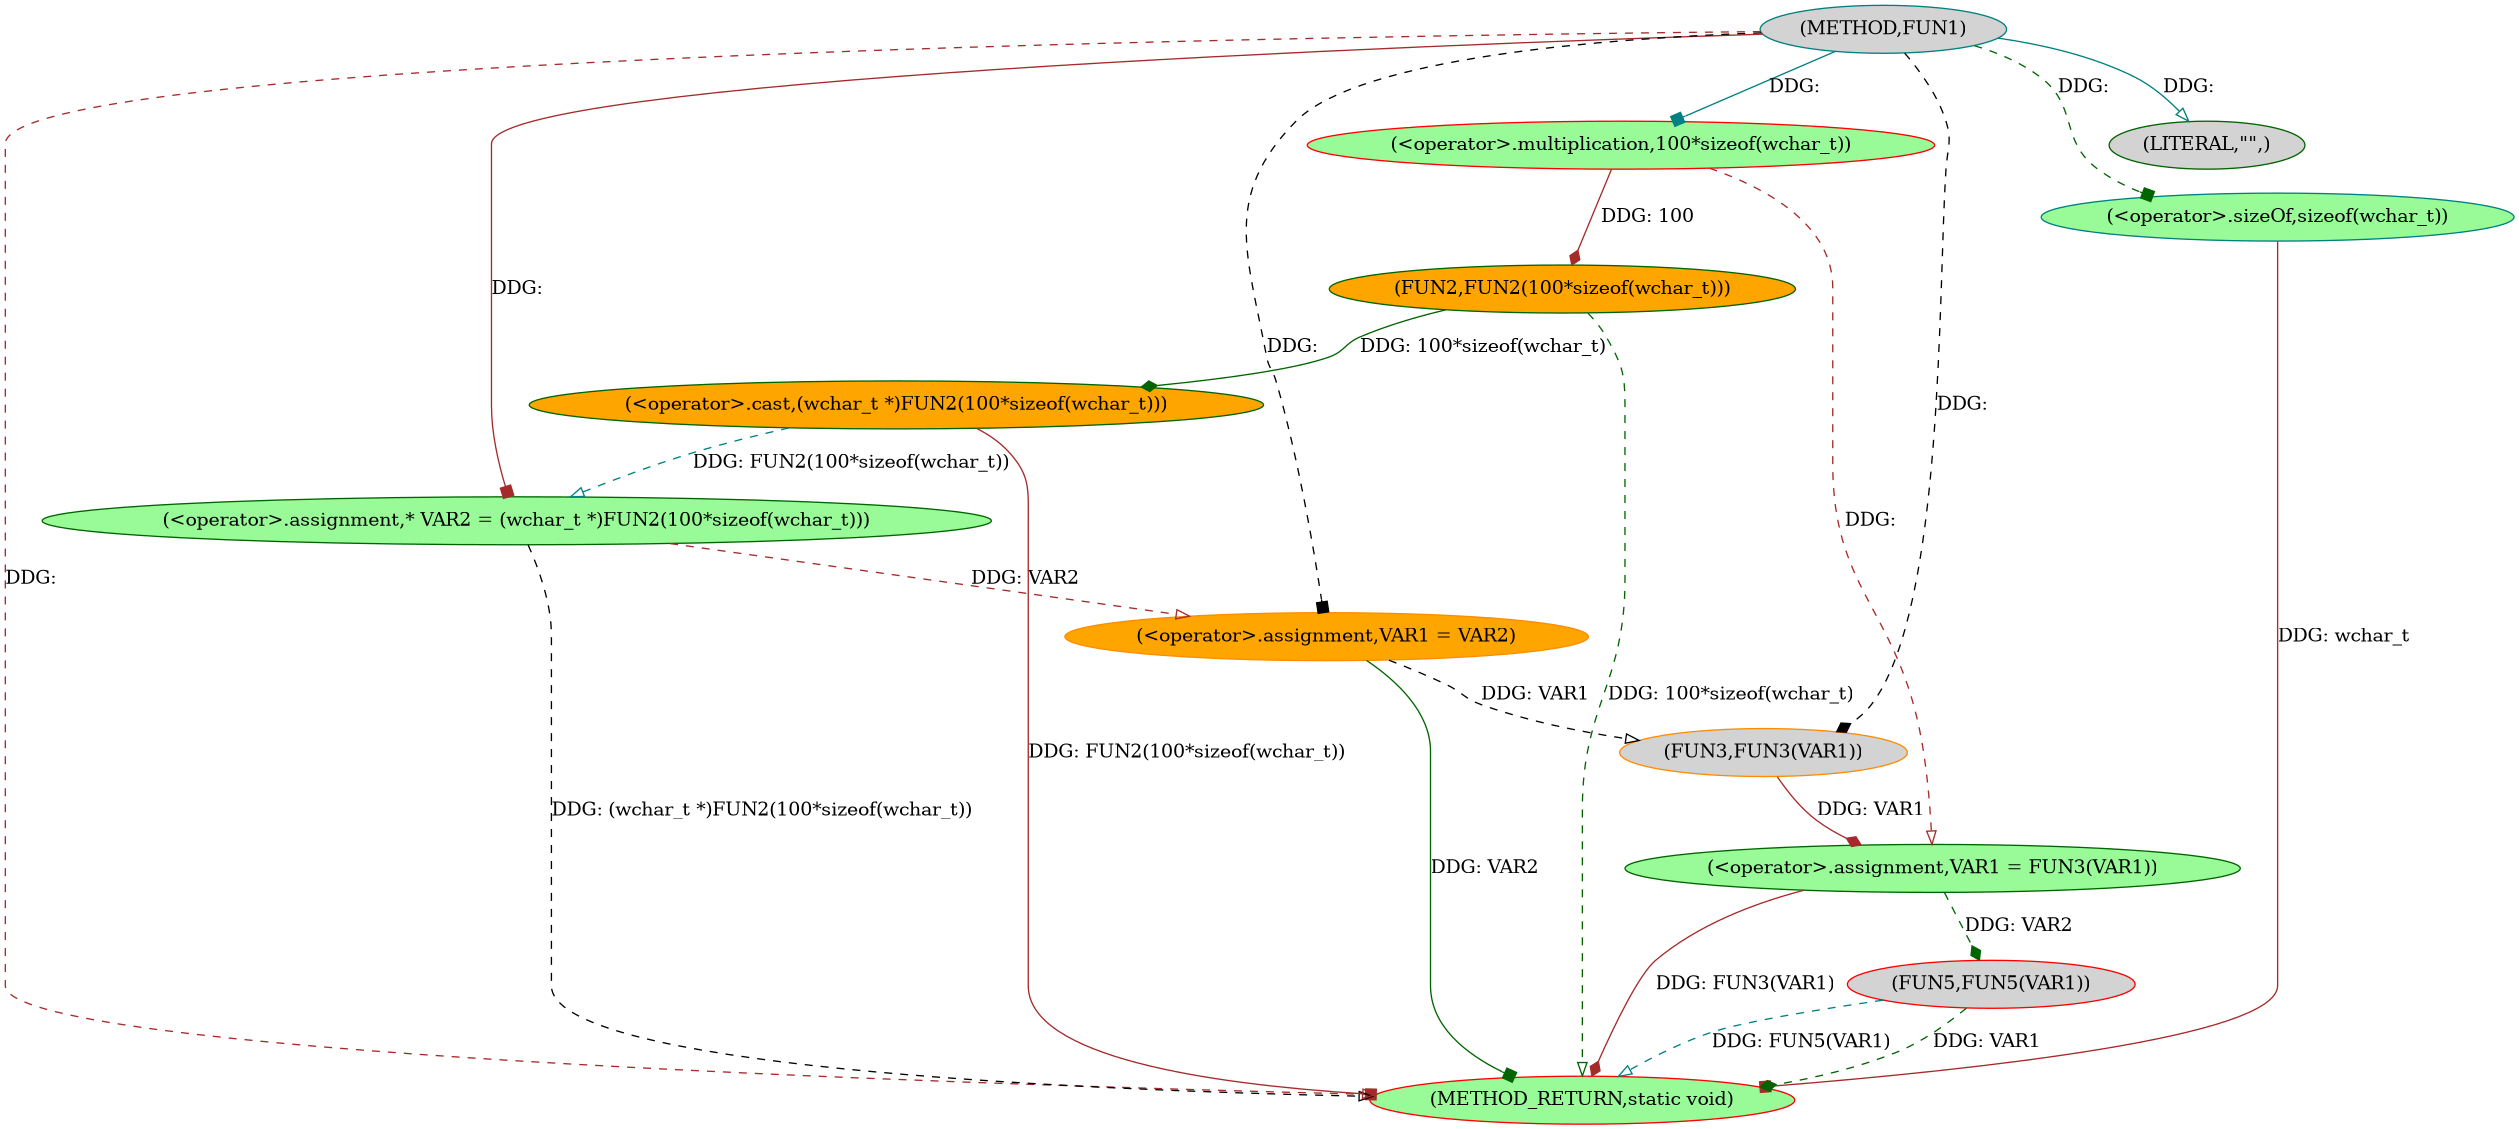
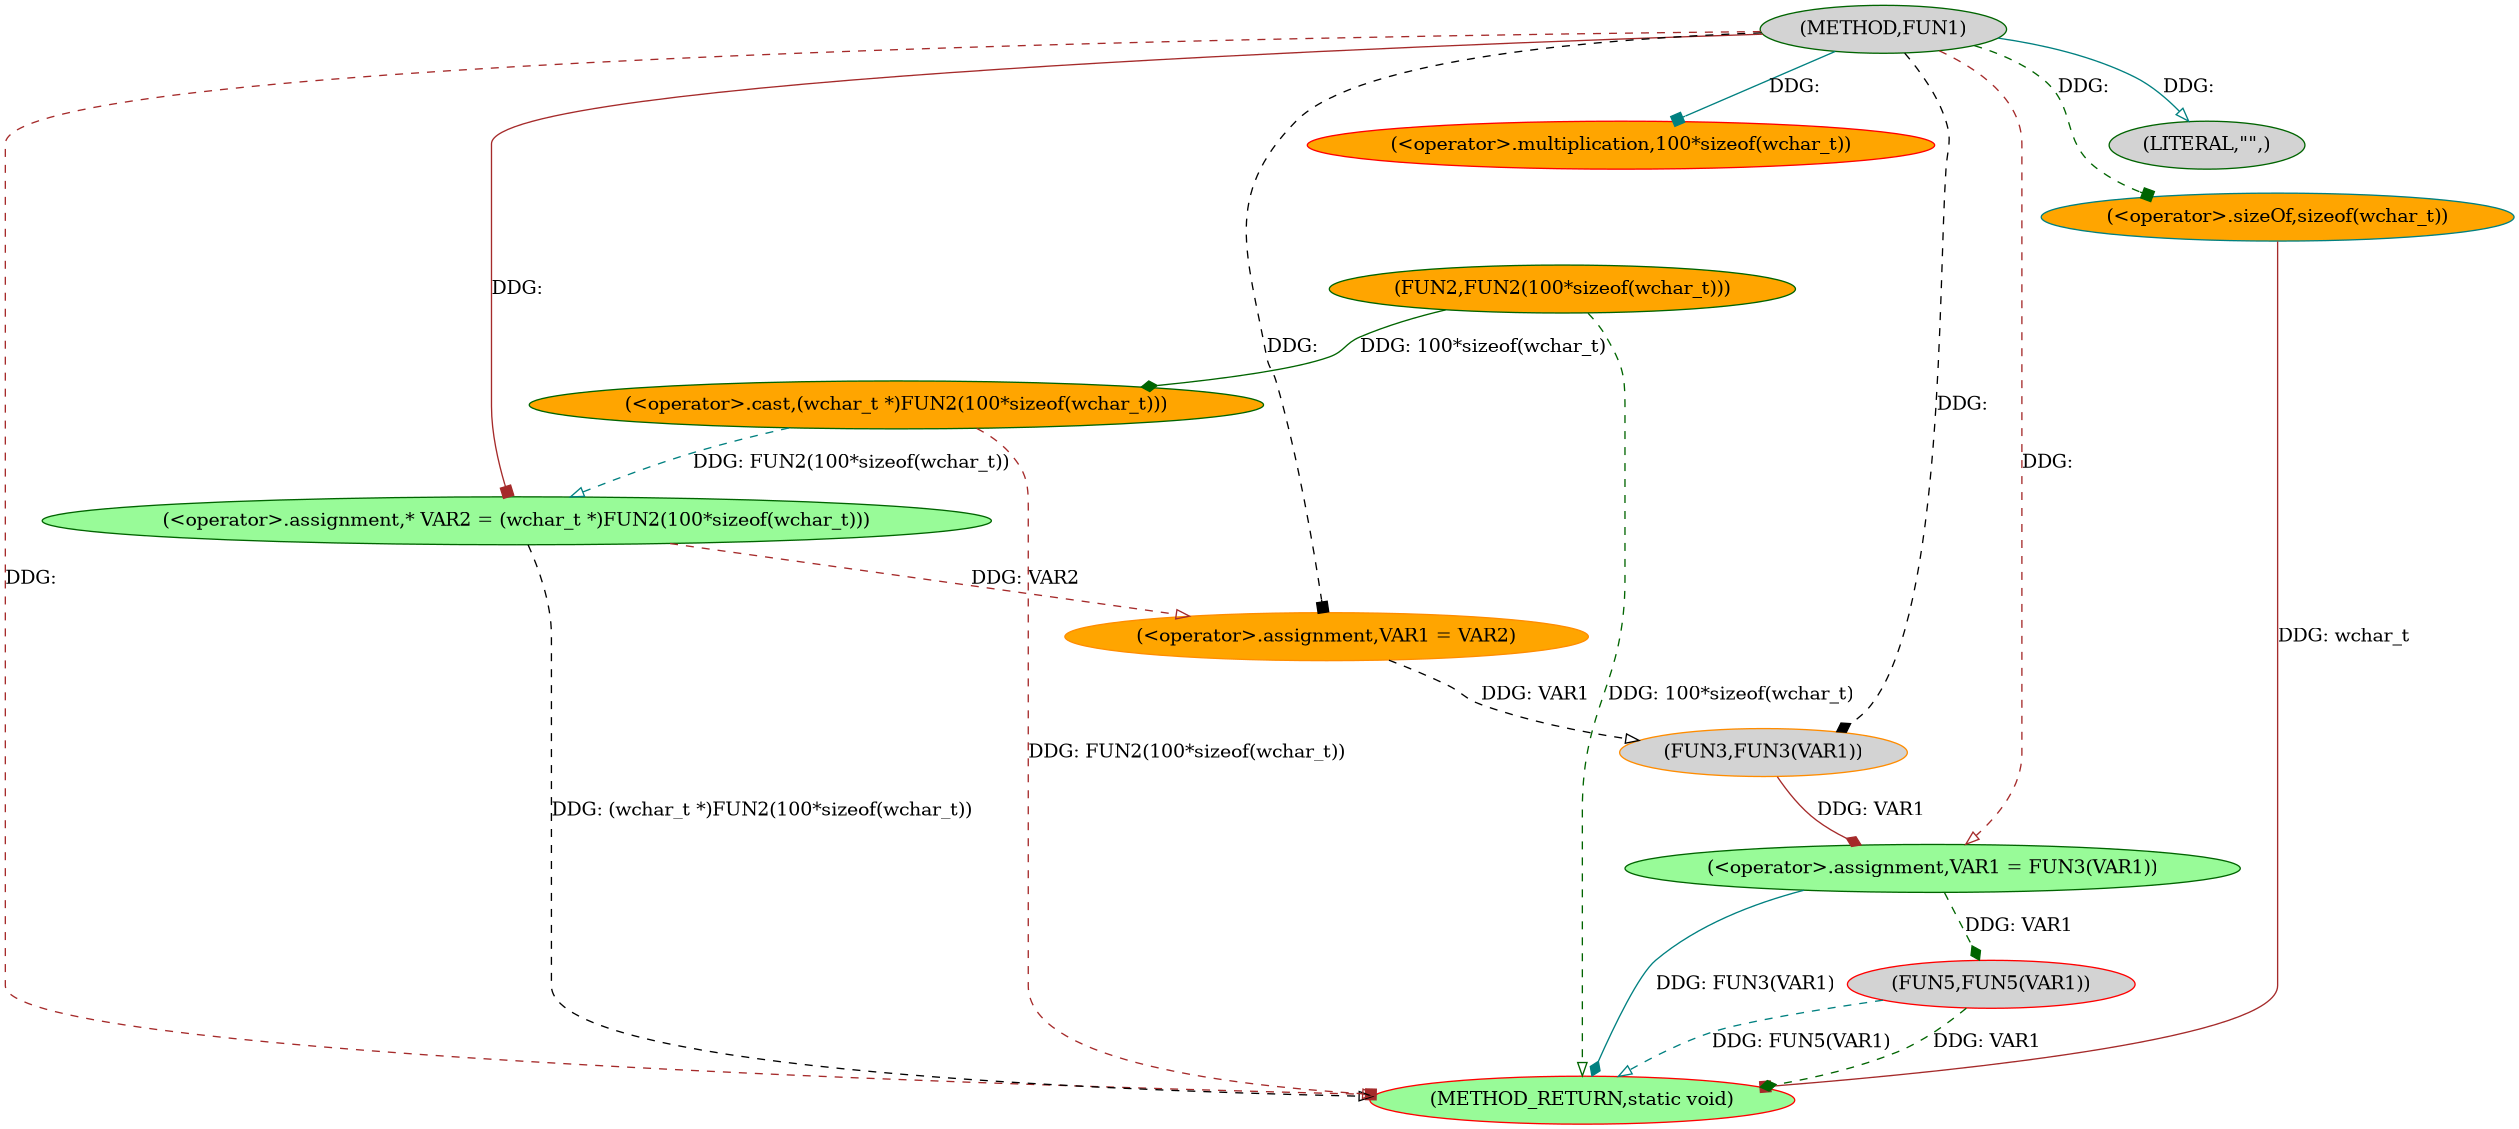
node "(METHOD,FUN1)": color teal -> darkgreen
node "(<operator>.multiplication,100*sizeof(wchar_t))": fillcolor palegreen -> orange
edge "(<operator>.multiplication,100*sizeof(wchar_t))" -> "(FUN2,FUN2(100*sizeof(wchar_t)))": removed, label "DDG: 100"
node "(<operator>.sizeOf,sizeof(wchar_t))": fillcolor palegreen -> orange
edge "(<operator>.multiplication,100*sizeof(wchar_t))" -> "(<operator>.assignment,VAR1 = FUN3(VAR1))": now "(METHOD,FUN1)" -> "(<operator>.assignment,VAR1 = FUN3(VAR1))"
edge "(<operator>.assignment,VAR1 = VAR2)" -> "(METHOD_RETURN,static void)": removed, label "DDG: VAR2"
edge "(<operator>.cast,(wchar_t *)FUN2(100*sizeof(wchar_t)))" -> "(METHOD_RETURN,static void)": style solid -> dashed
edge "(<operator>.assignment,VAR1 = FUN3(VAR1))" -> "(FUN5,FUN5(VAR1))": label "DDG: VAR2" -> "DDG: VAR1"
edge "(<operator>.assignment,VAR1 = FUN3(VAR1))" -> "(METHOD_RETURN,static void)": color brown -> teal
